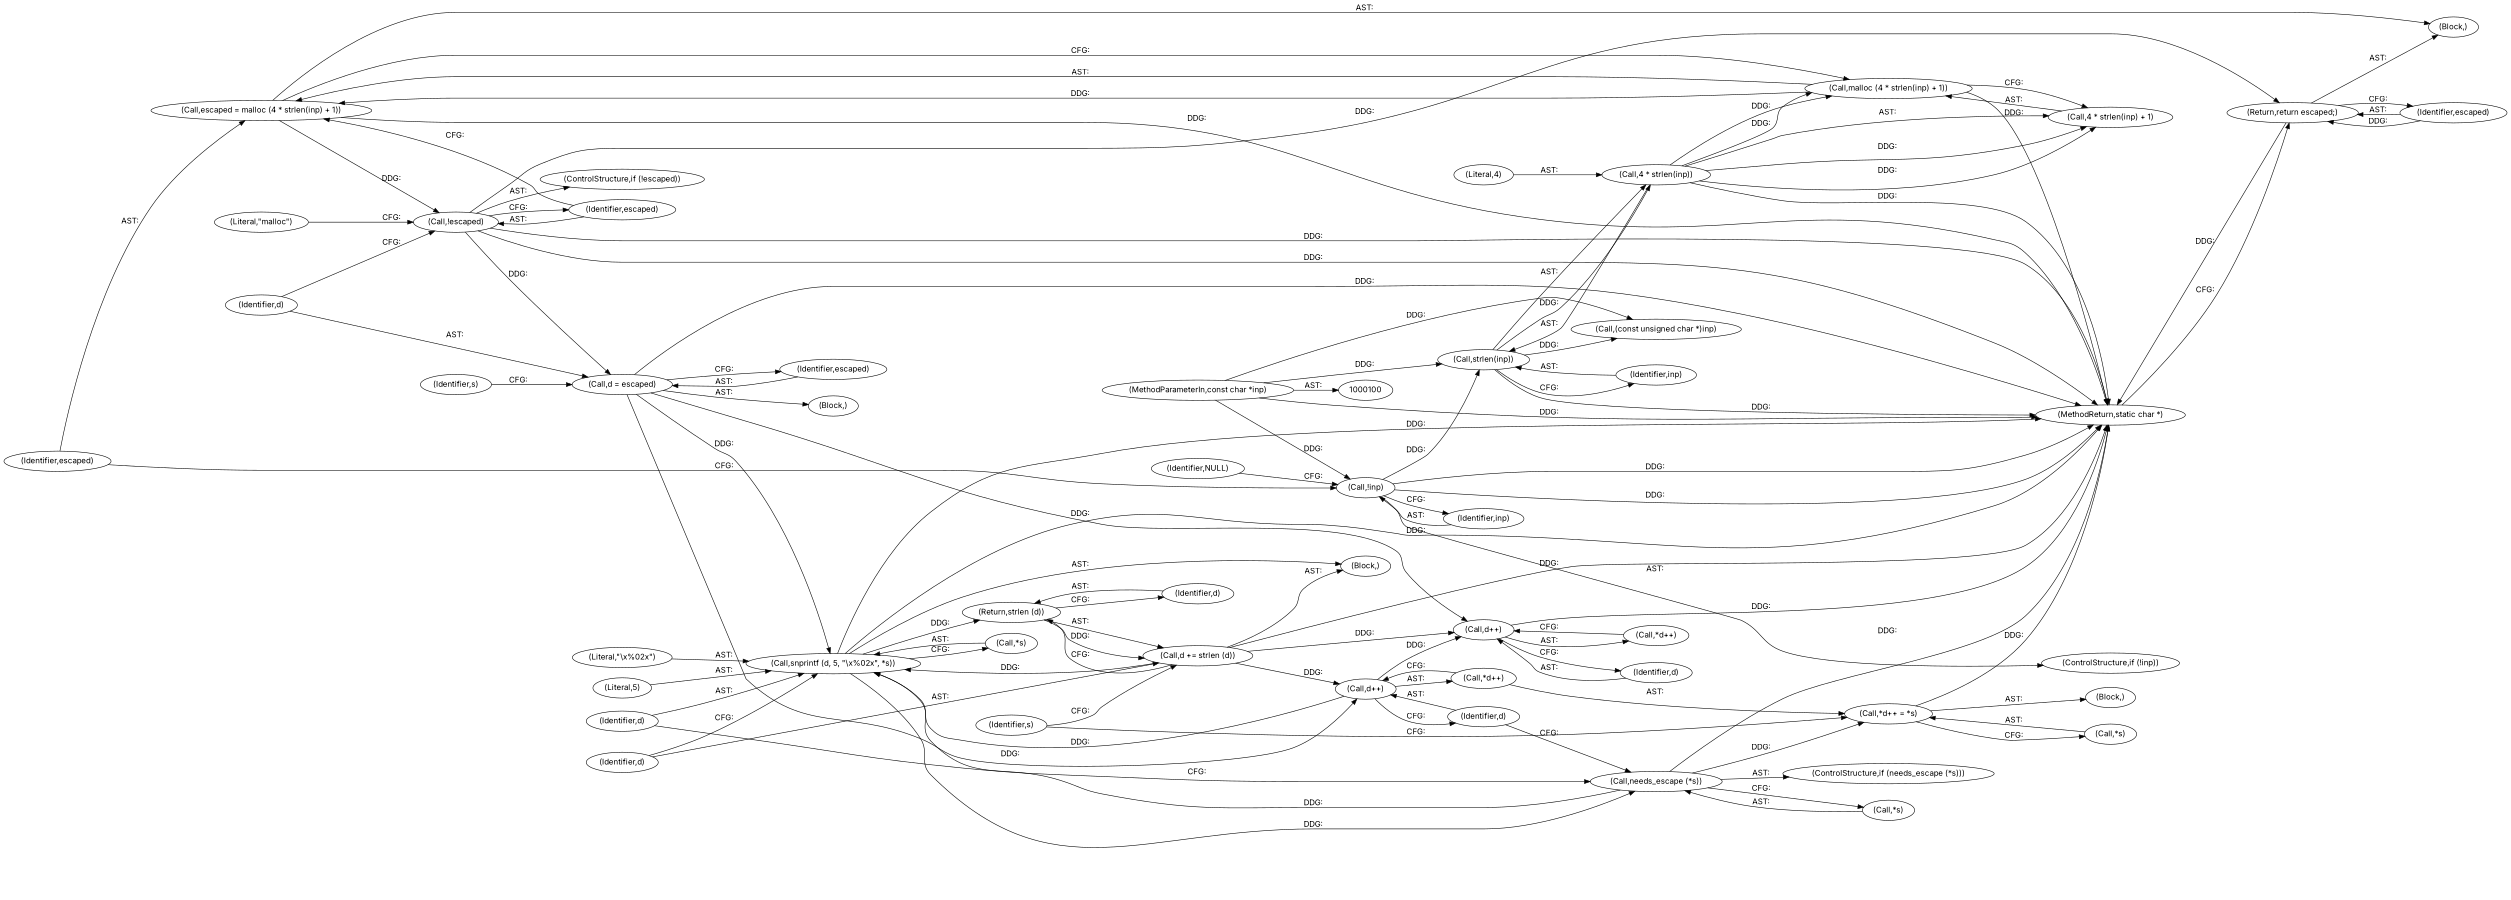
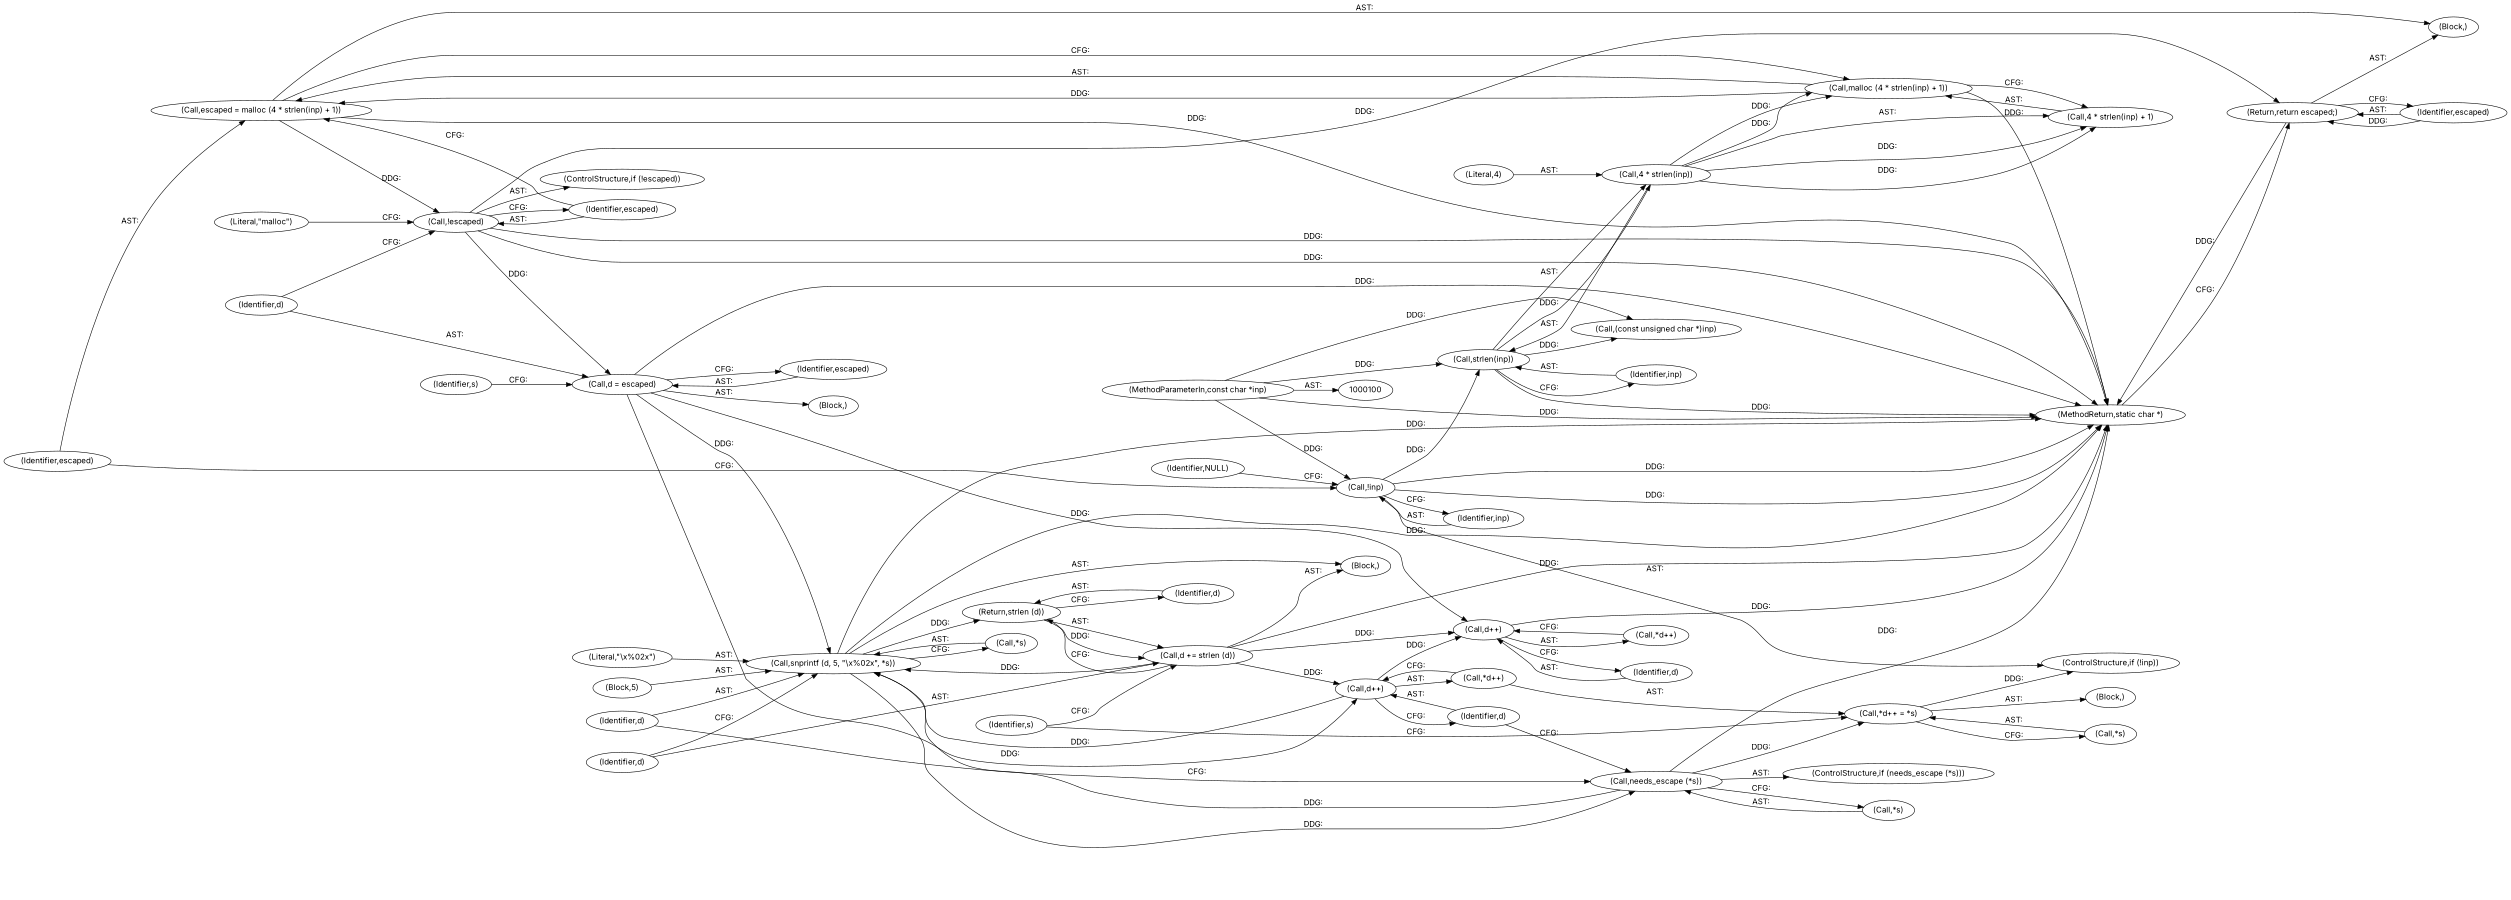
edge "(Call,4 * strlen(inp))" -> "(MethodReturn,static char *)": removed, label "DDG:"
edge "(Call,*d++ = *s)" -> "(MethodReturn,static char *)": now "(Call,*d++ = *s)" -> "(ControlStructure,if (!inp))"
node "(Literal,5)": label "(Literal,5)" -> "(Block,5)"
